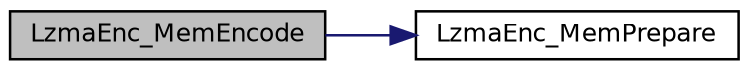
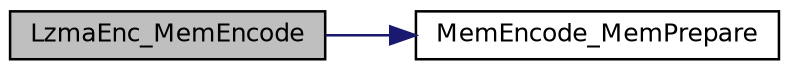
node "LzmaEnc_MemPrepare": label "LzmaEnc_MemPrepare" -> "MemEncode_MemPrepare"
